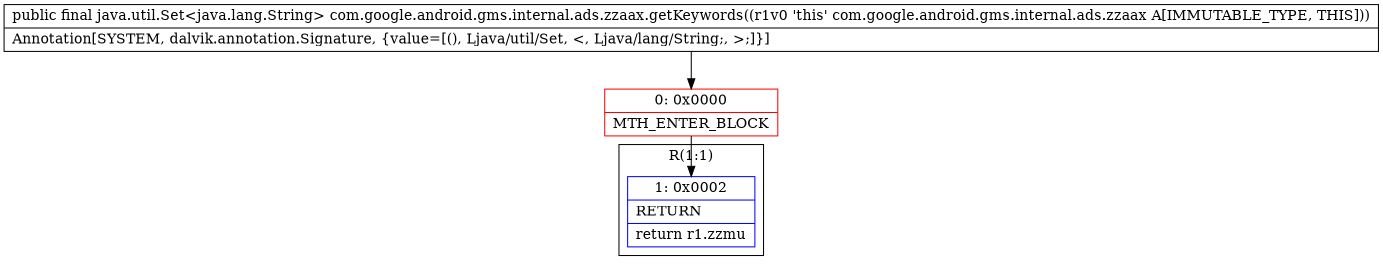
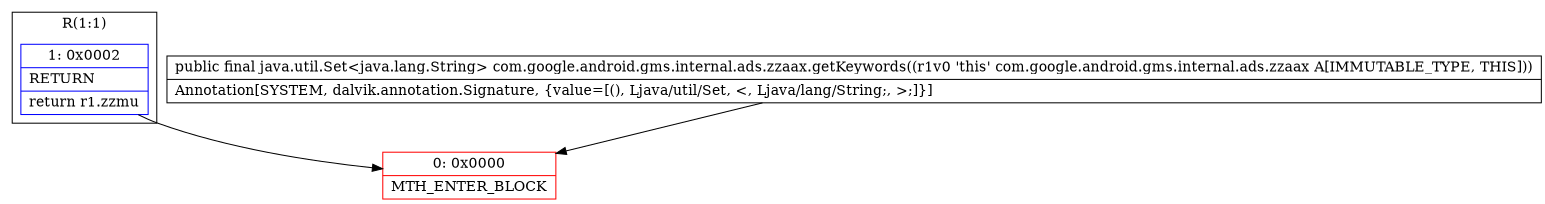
edge "0: 0x0000" -> "1: 0x0002": reversed
